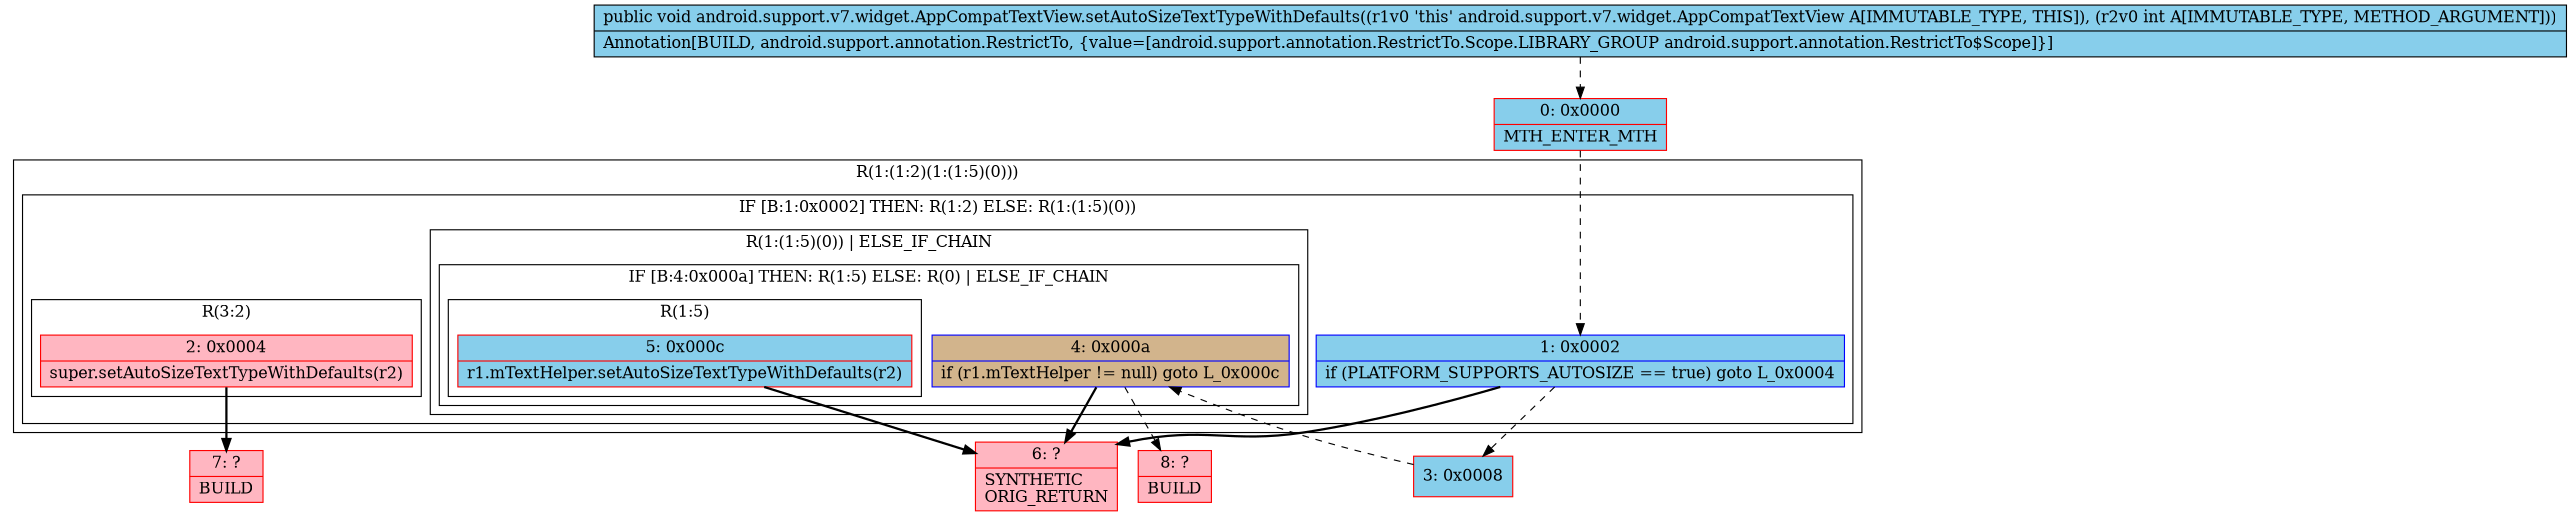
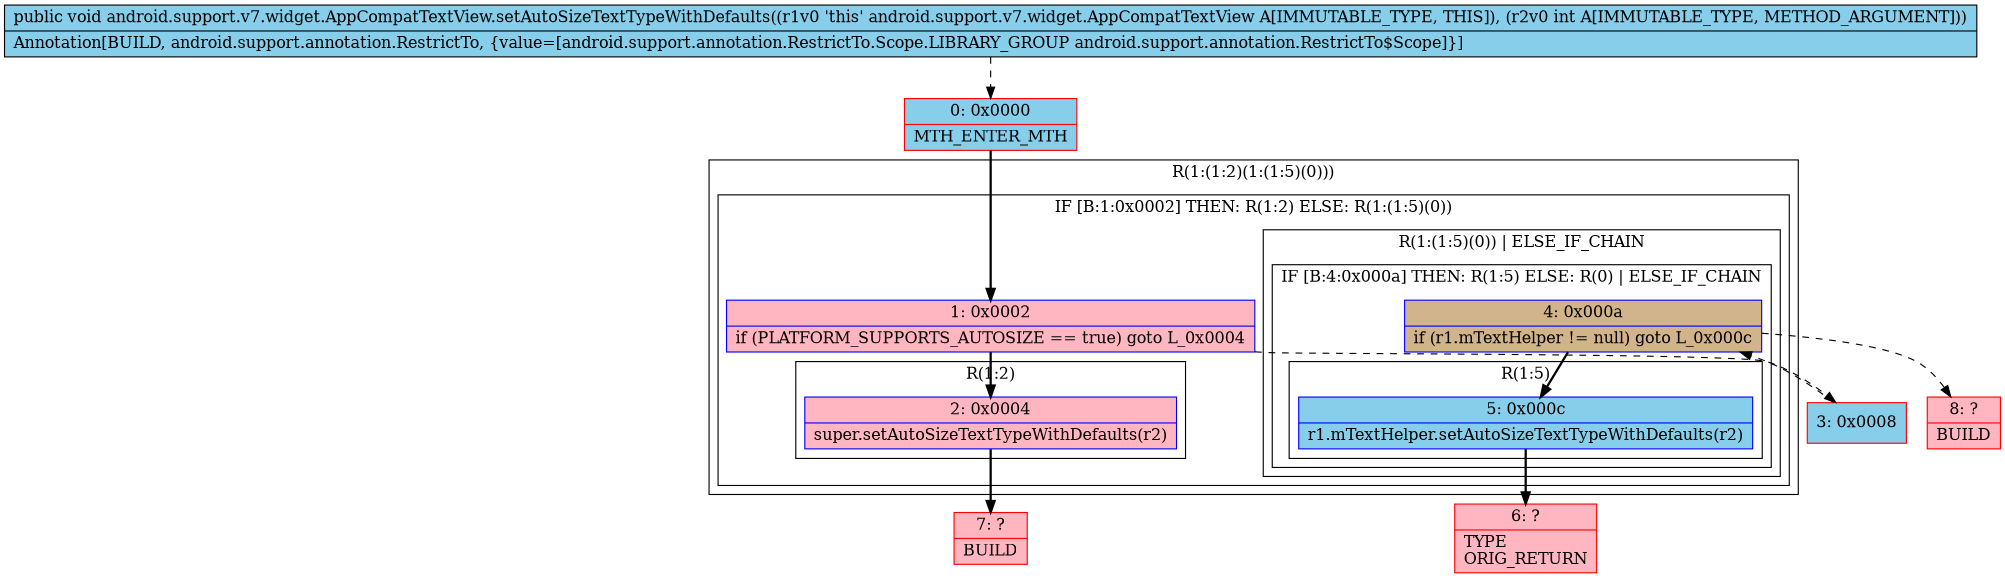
edge "0: 0x0000" -> "1: 0x0002": style dashed -> bold
cluster "R(3:2)": label "R(3:2)" -> "R(1:2)"
node "2: 0x0004": color red -> blue
node "5: 0x000c": color red -> blue
node "1: 0x0002": fillcolor skyblue -> lightpink
edge "4: 0x000a" -> "6: ?": now "4: 0x000a" -> "5: 0x000c"
edge "1: 0x0002" -> "6: ?": now "1: 0x0002" -> "2: 0x0004"
node "6: ?": text "SYNTHETIC" -> "TYPE"
